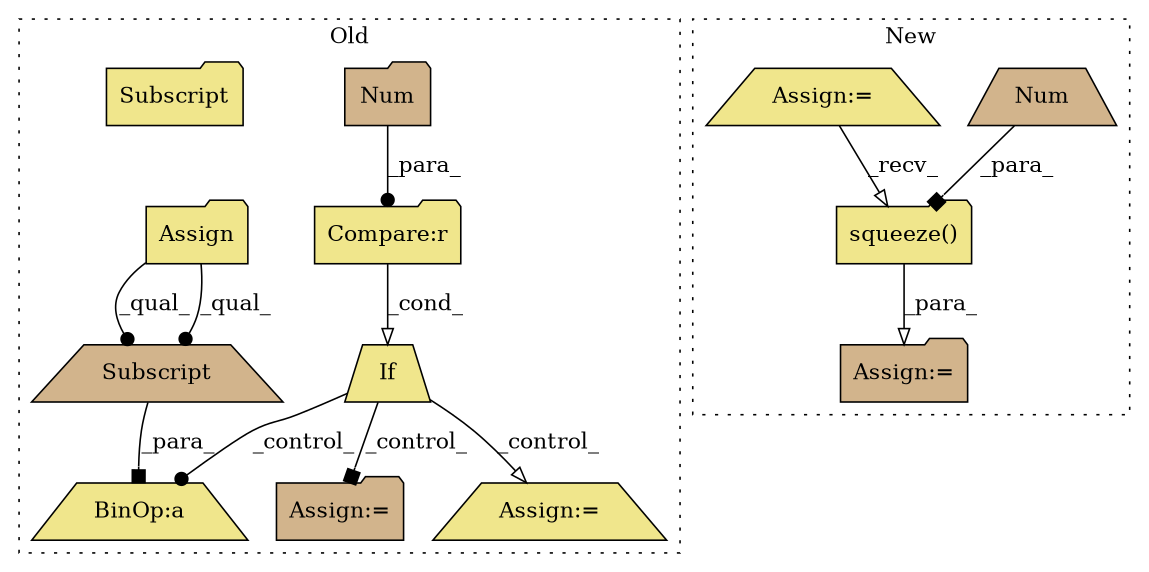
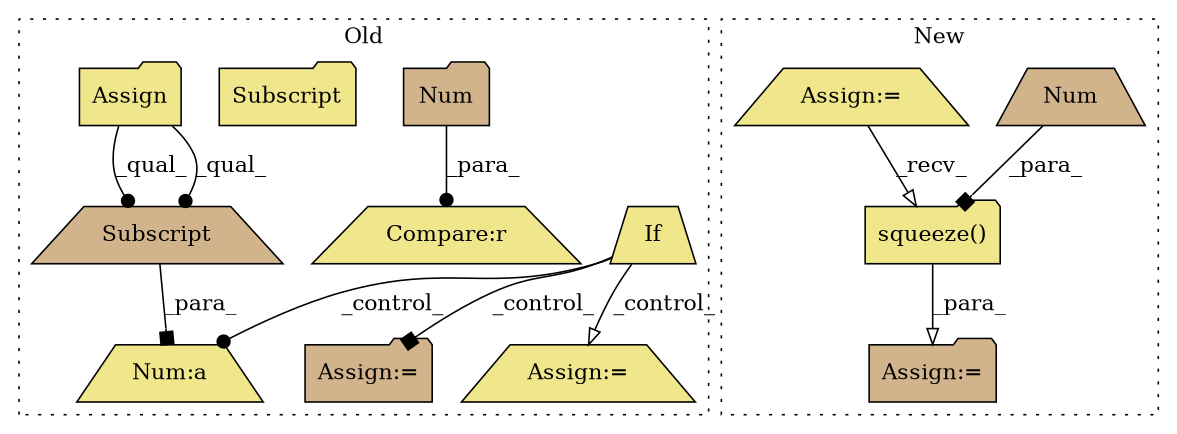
node "Compare:r": shape folder -> trapezium
edge "Compare:r" -> "If": removed, label "_cond_"
node "BinOp:a": label "BinOp:a" -> "Num:a"
